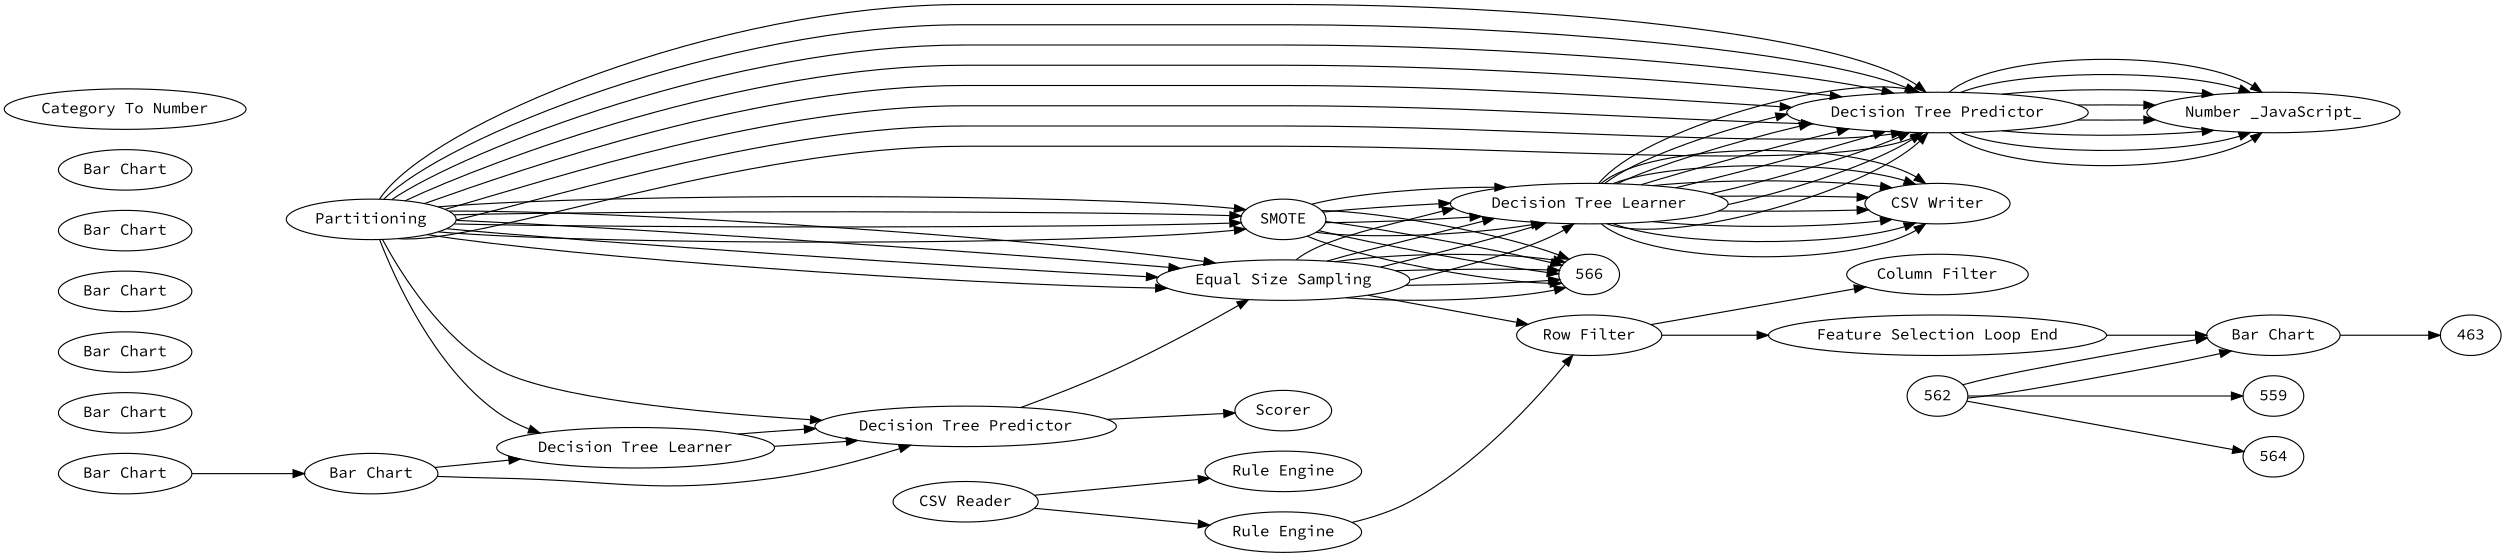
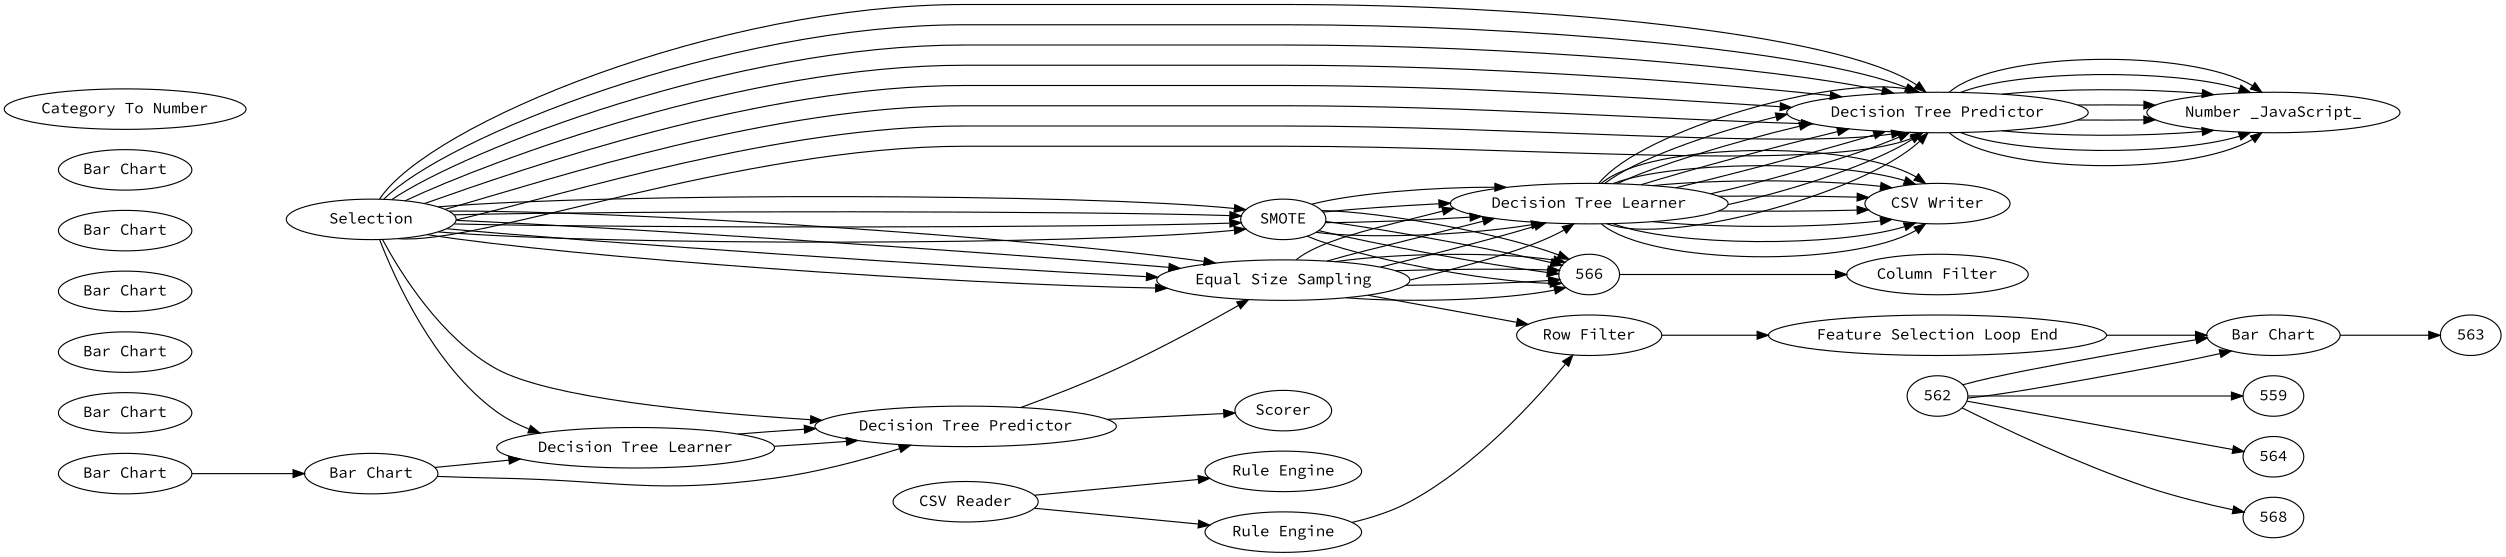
node "Partitioning": label "Partitioning" -> "Selection"
edge "Row Filter" -> "Column Filter": now "566" -> "Column Filter"
node "463": label "463" -> "563"
node "568": added
